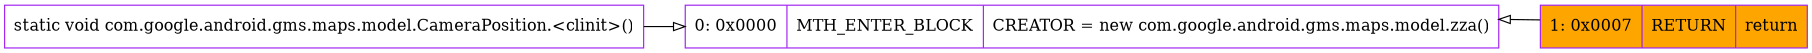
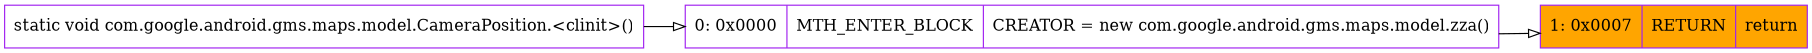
edge "1: 0x0007" -> "0: 0x0000": reversed
